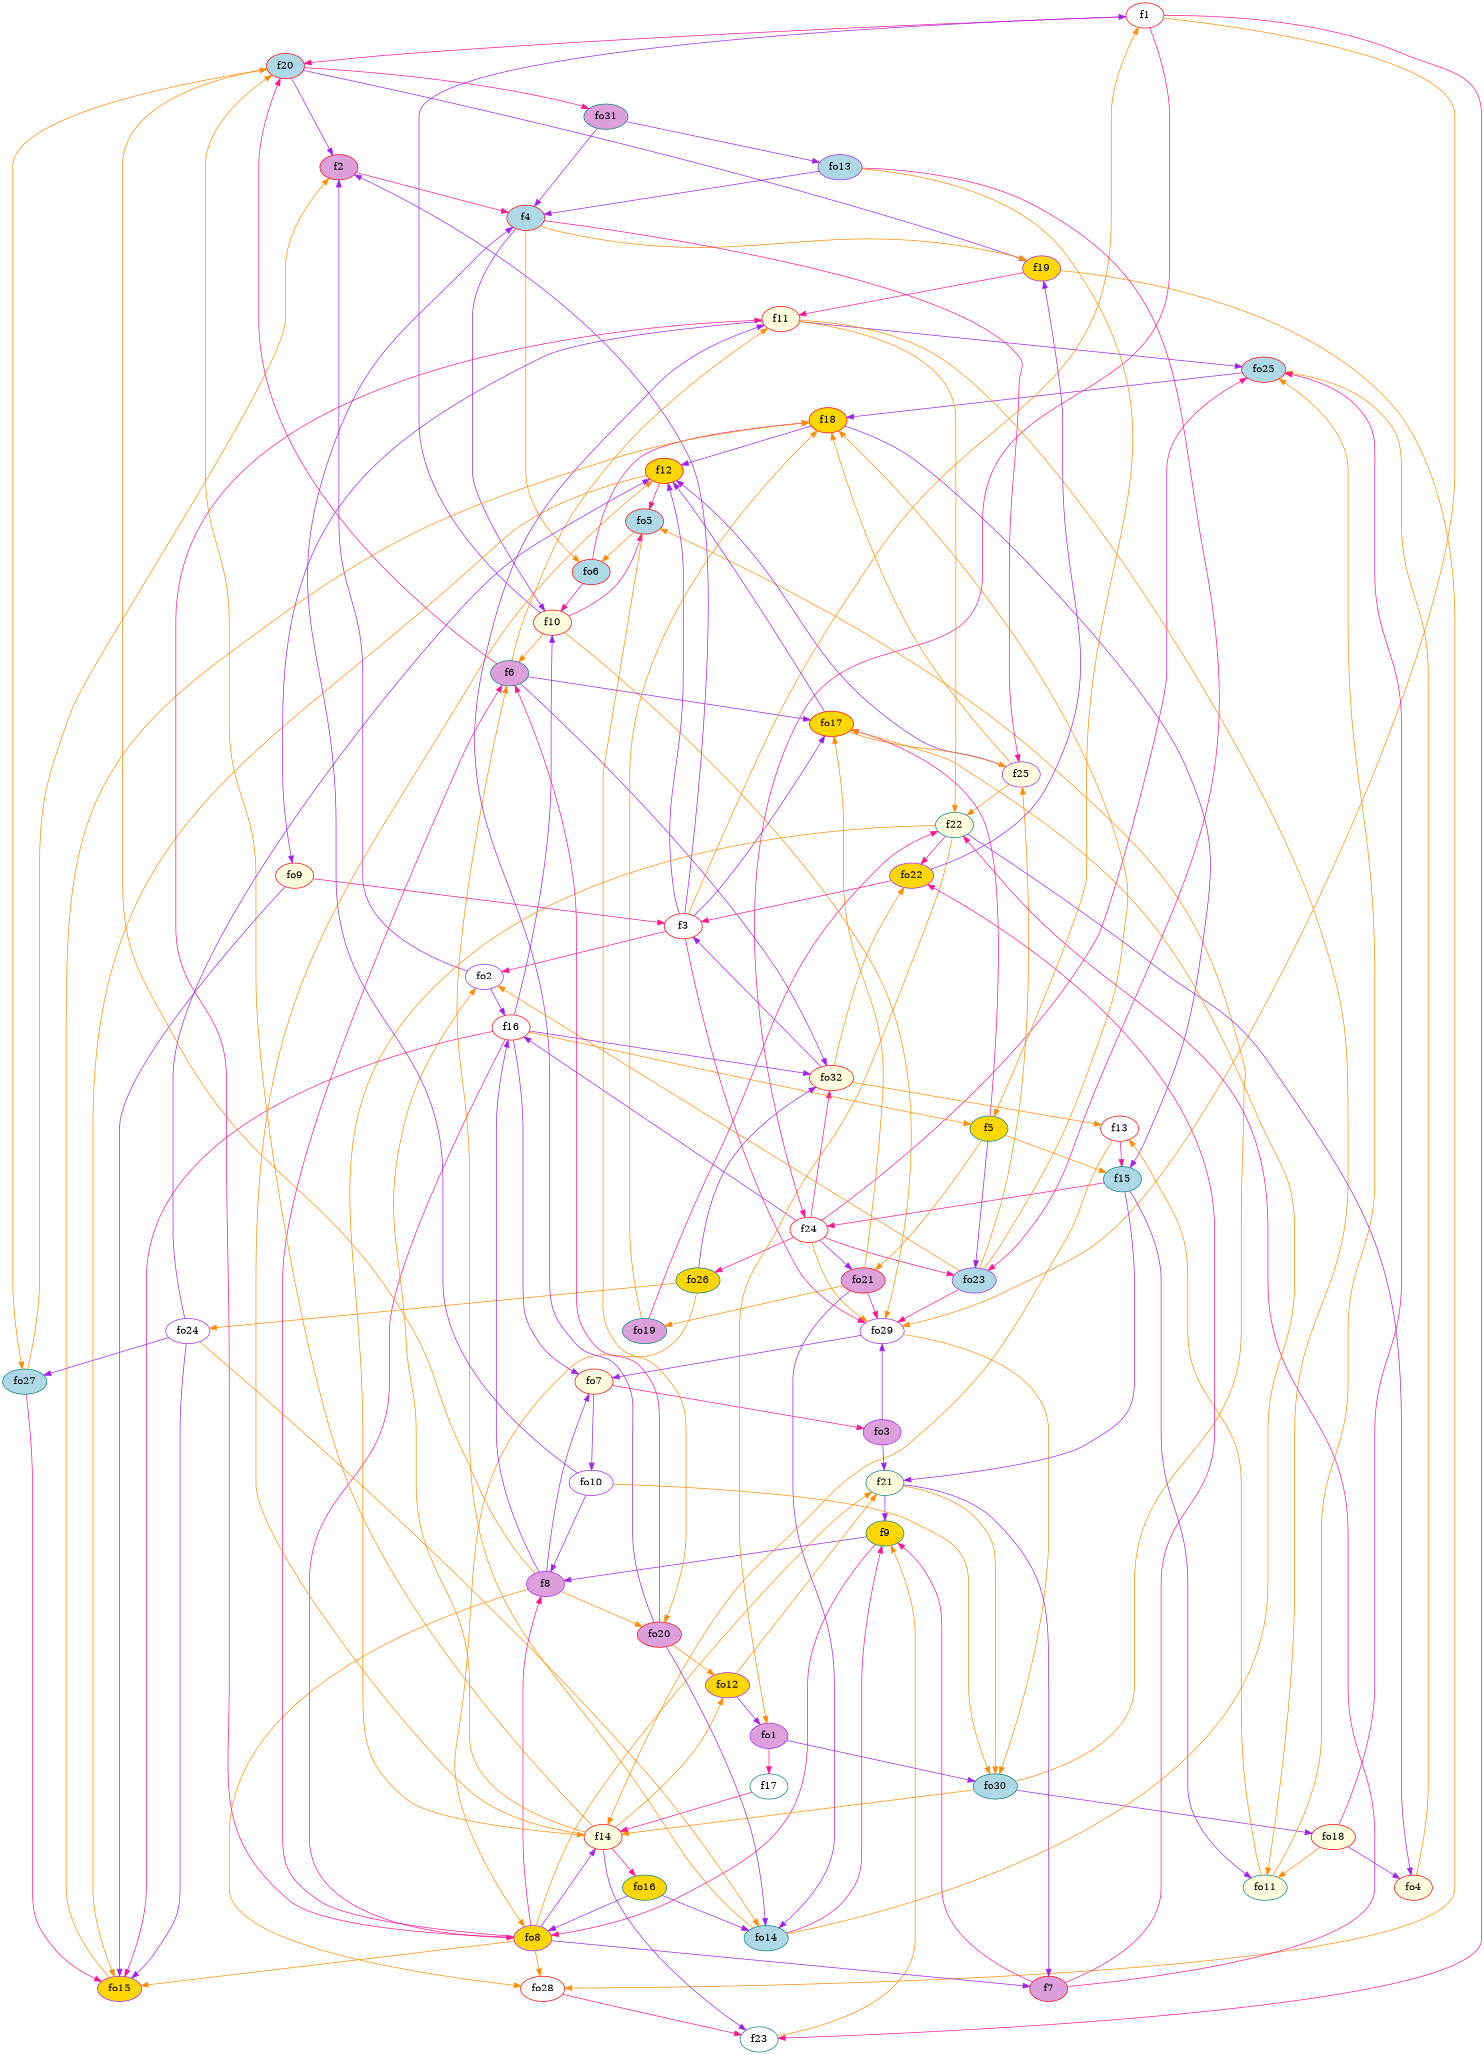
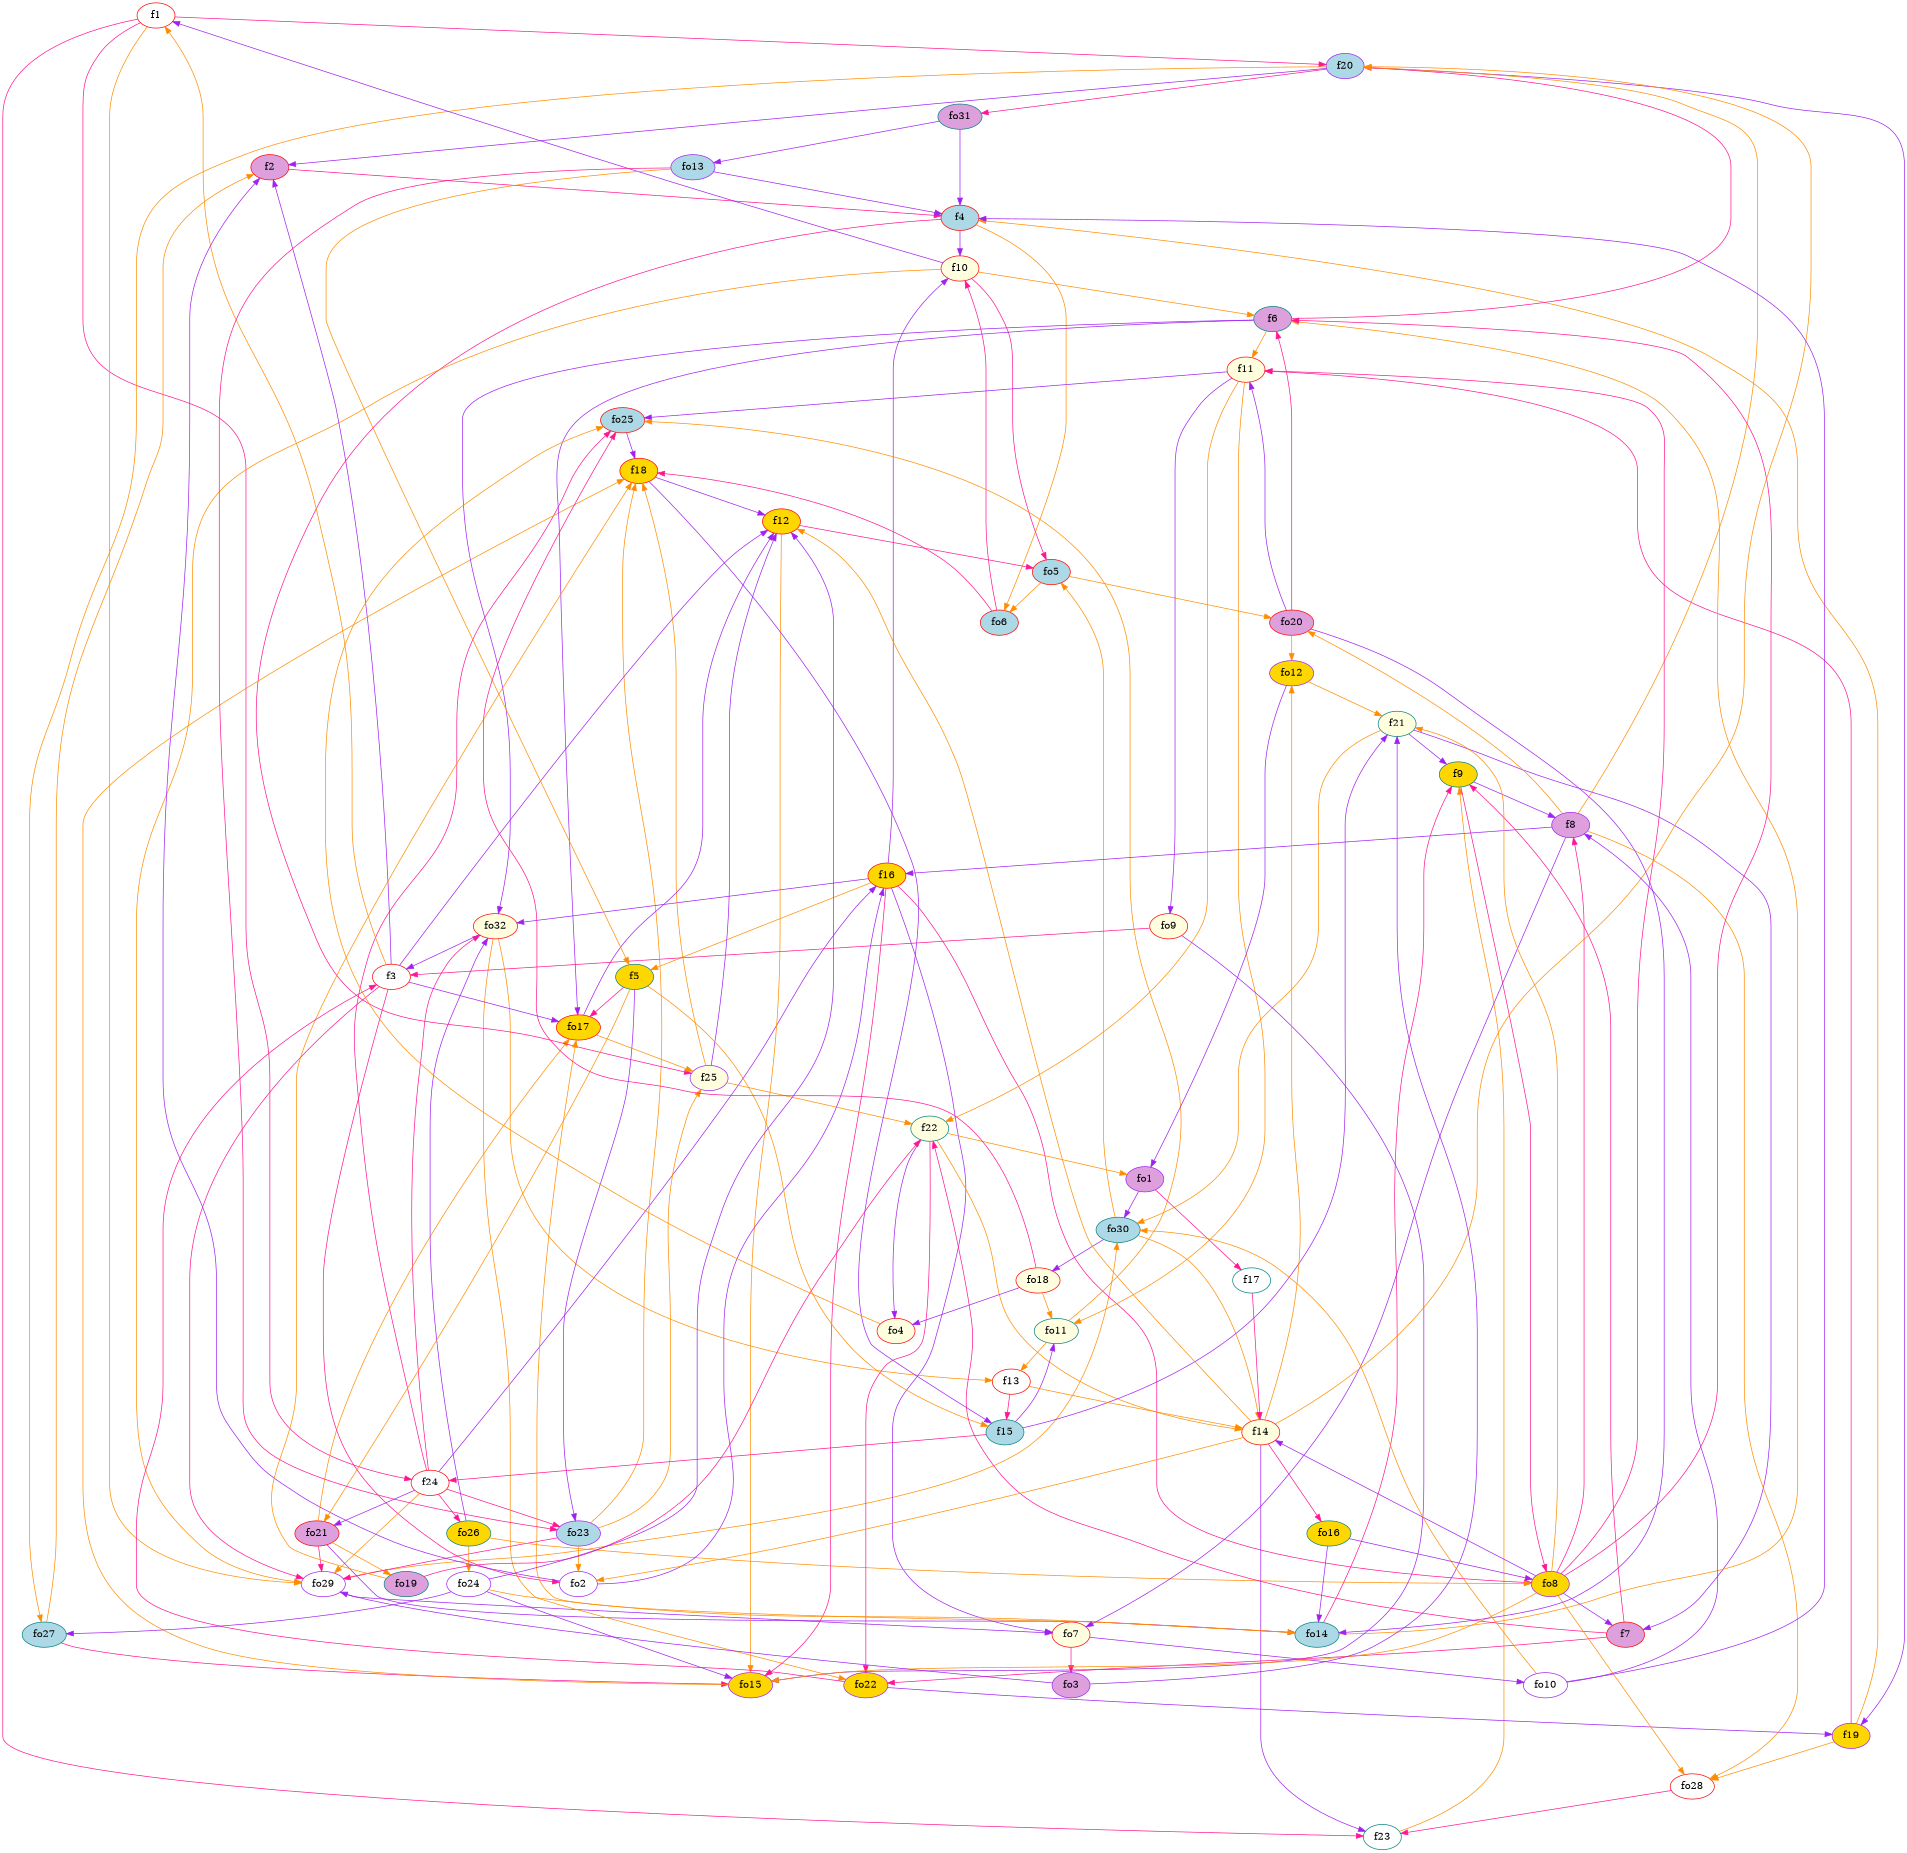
node "f20": color red -> purple
edge "f4" -> "f19": reversed
node "f16": fillcolor white -> gold
